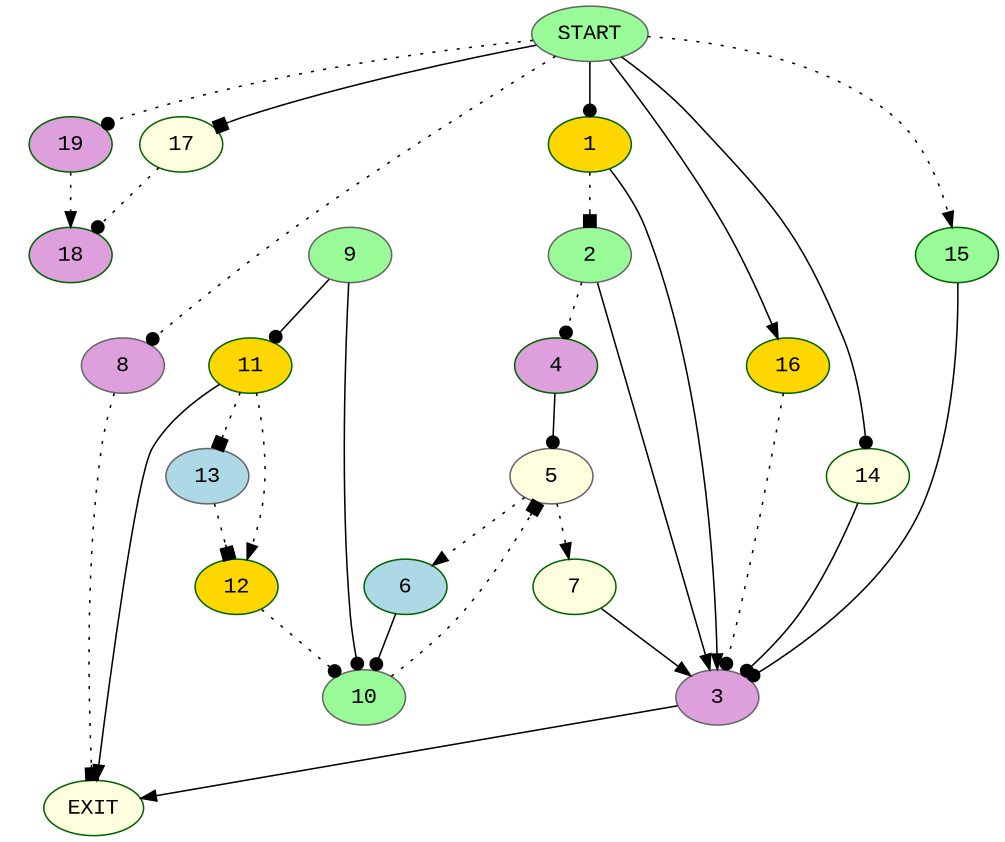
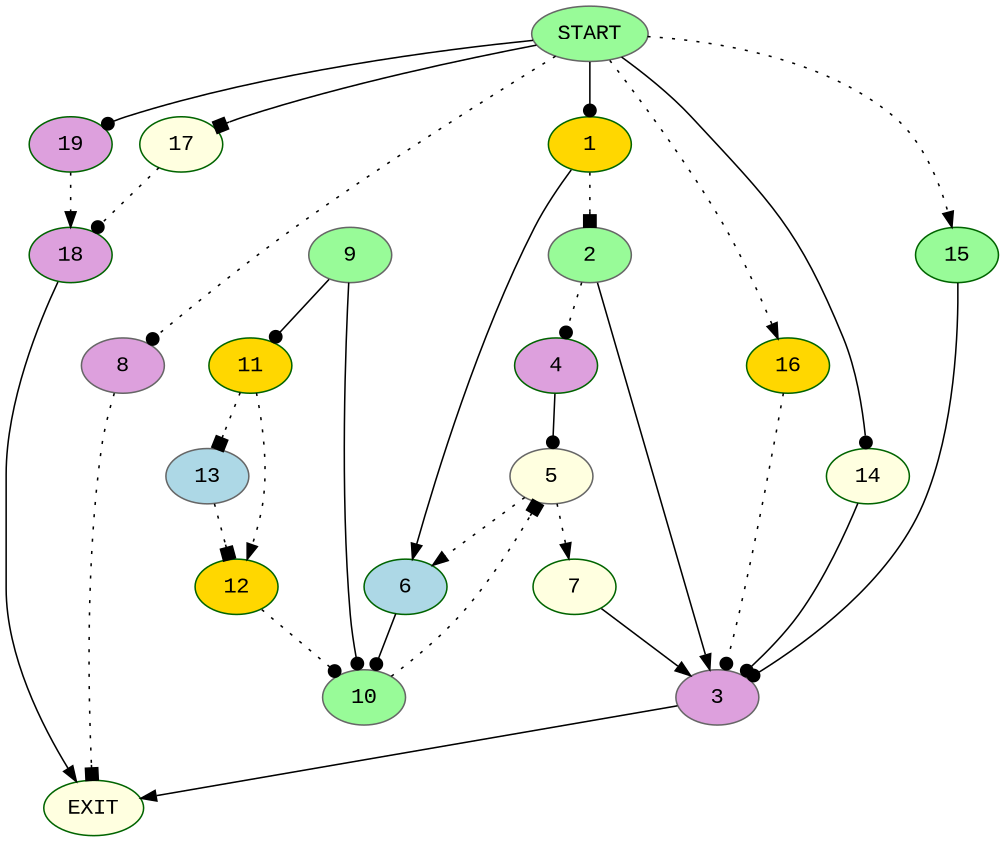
edge "START" -> "19": style dotted -> solid
edge "START" -> "16": style solid -> dotted
edge "1" -> "3": now "1" -> "6"
edge "11" -> "EXIT": now "18" -> "EXIT"
